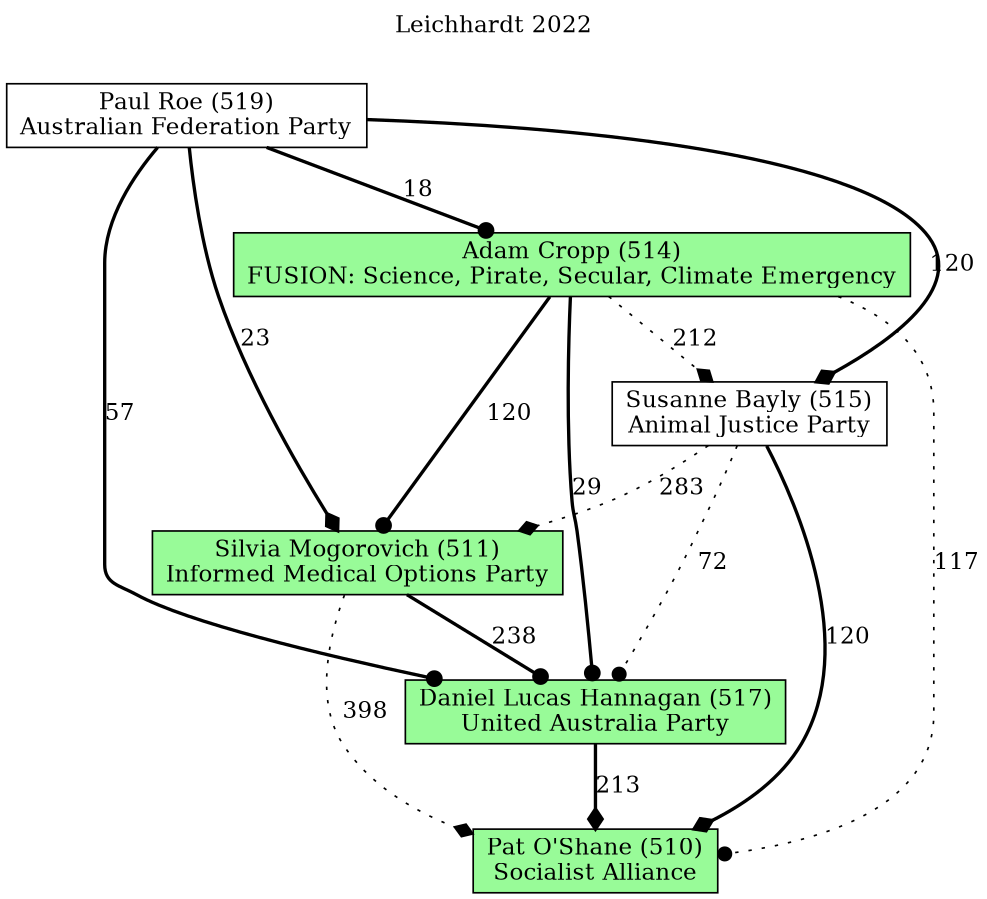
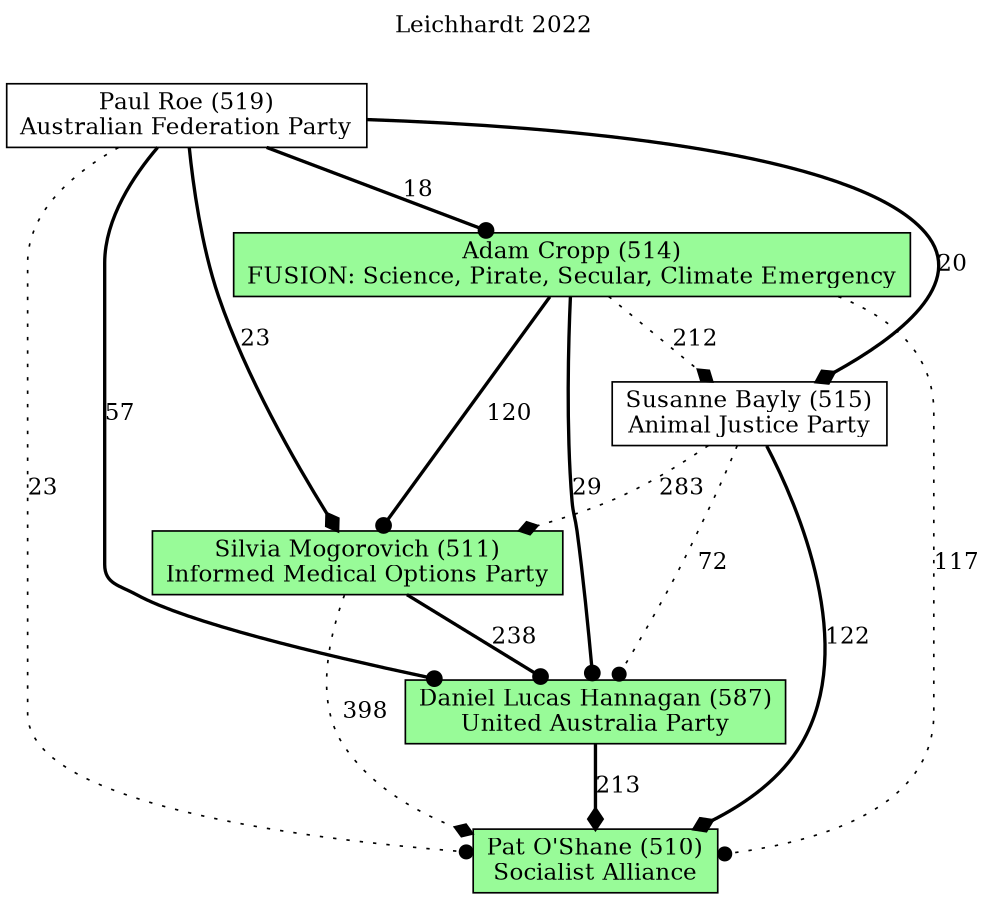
edge "Paul Roe (519) Australian Federation Party" -> "Susanne Bayly (515) Animal Justice Party": label "120" -> "20"
edge "Susanne Bayly (515) Animal Justice Party" -> "Pat O'Shane (510) Socialist Alliance": label "120" -> "122"
edge "Paul Roe (519) Australian Federation Party" -> "Pat O'Shane (510) Socialist Alliance": added, label "23"
node "Daniel Lucas Hannagan (517) United Australia Party": label "Daniel Lucas Hannagan (517) United Australia Party" -> "Daniel Lucas Hannagan (587) United Australia Party"
